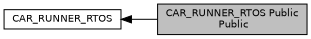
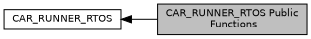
node "CAR_RUNNER_RTOS Public Public": label "CAR_RUNNER_RTOS Public Public" -> "CAR_RUNNER_RTOS Public Functions"
